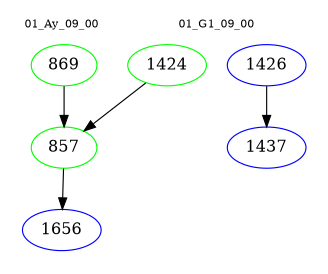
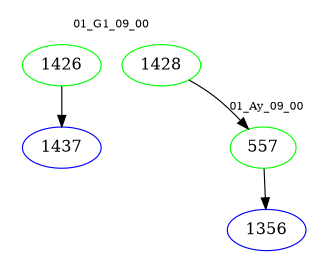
node "869": removed
node "1424": label "1424" -> "1428"
node "1426": color blue -> green
node "857": label "857" -> "557"
node "1656": label "1656" -> "1356"
